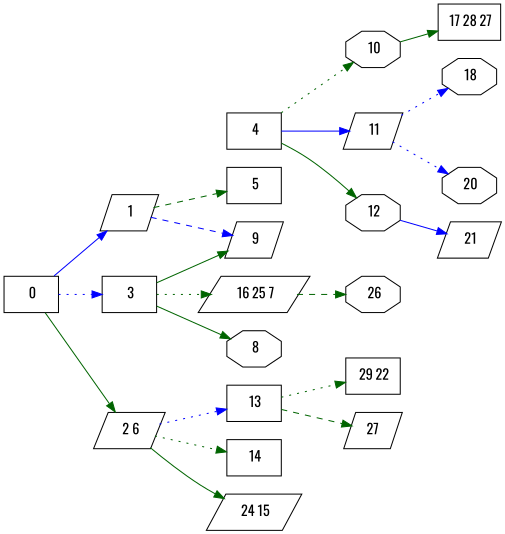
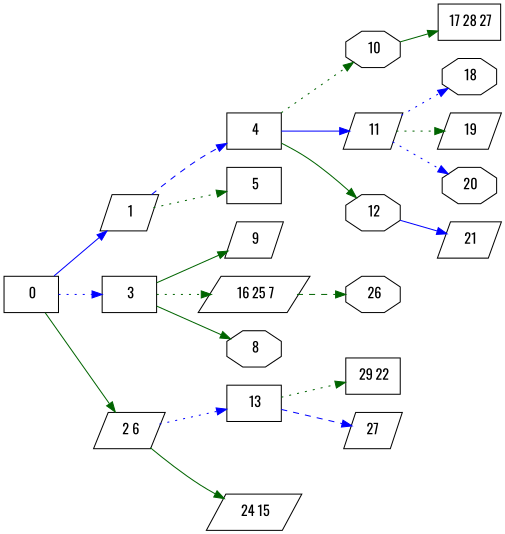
node "19": added
edge "1" -> "5": style dashed -> dotted
edge "1" -> "9": now "1" -> "4"
edge "13" -> "27": color darkgreen -> blue
node "14": removed
